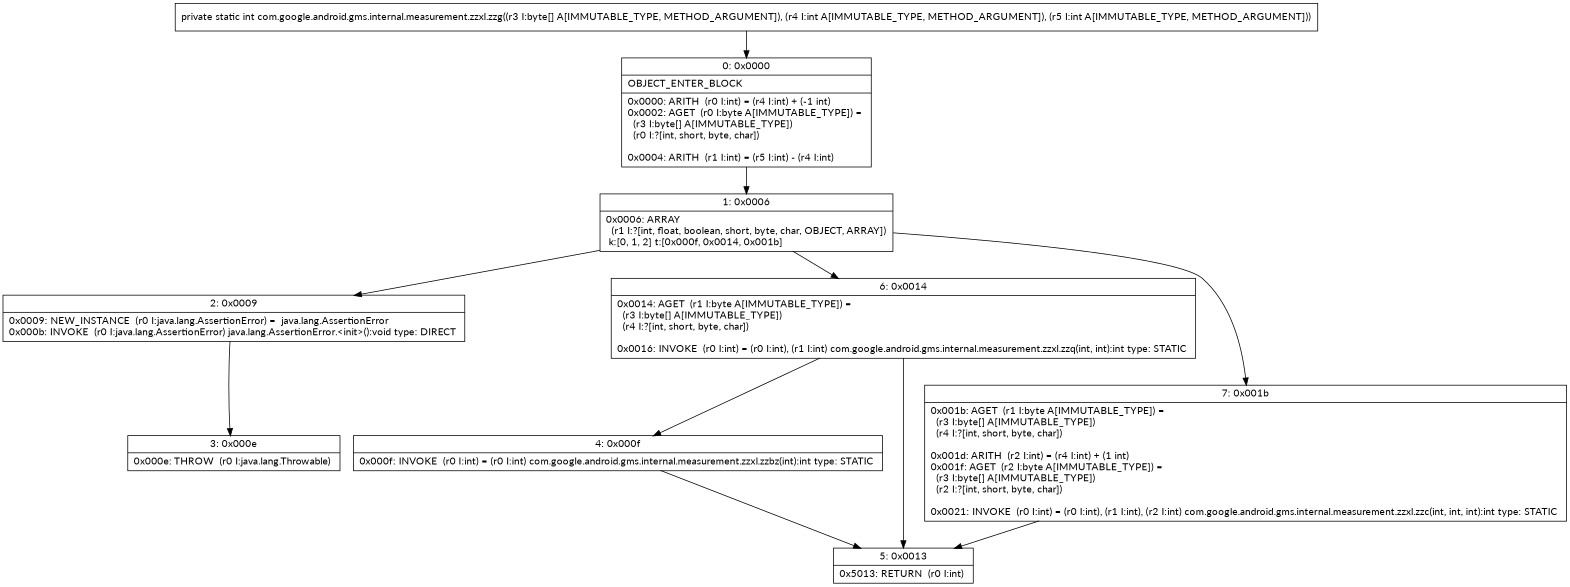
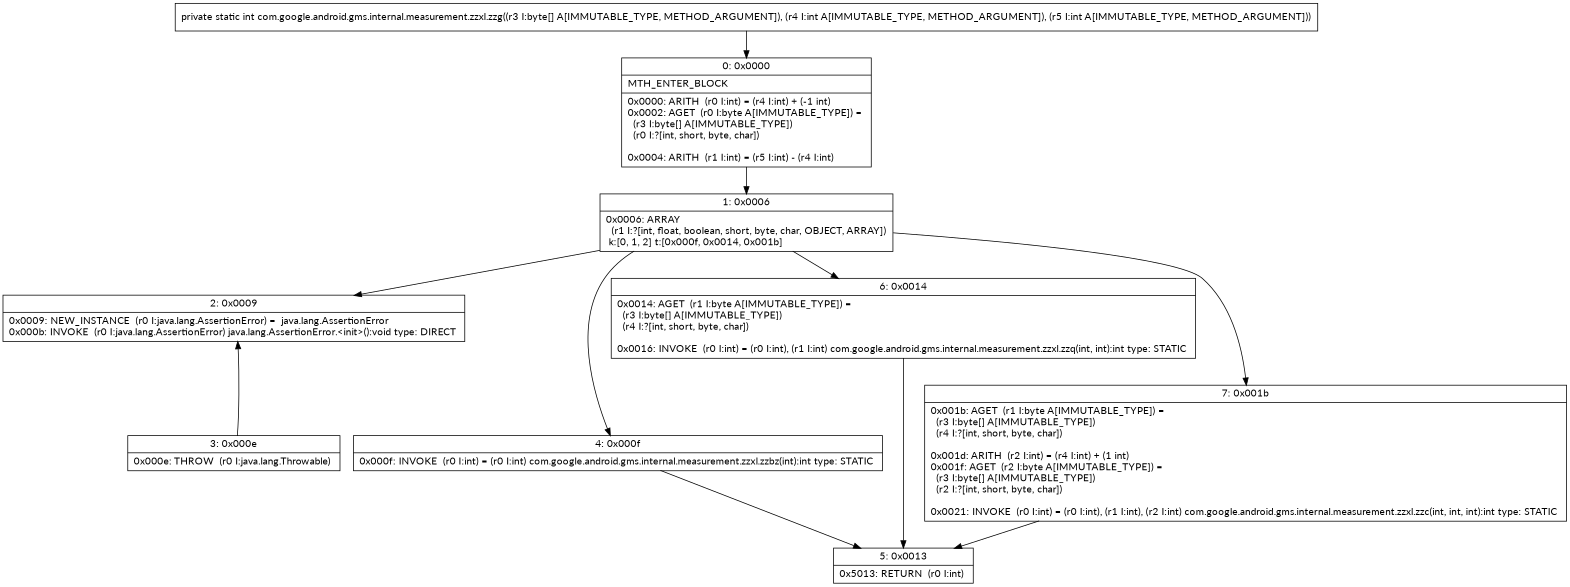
node "0: 0x0000": text "OBJECT_ENTER_BLOCK" -> "MTH_ENTER_BLOCK"
edge "2: 0x0009" -> "3: 0x000e": reversed
edge "6: 0x0014" -> "4: 0x000f": now "1: 0x0006" -> "4: 0x000f"
